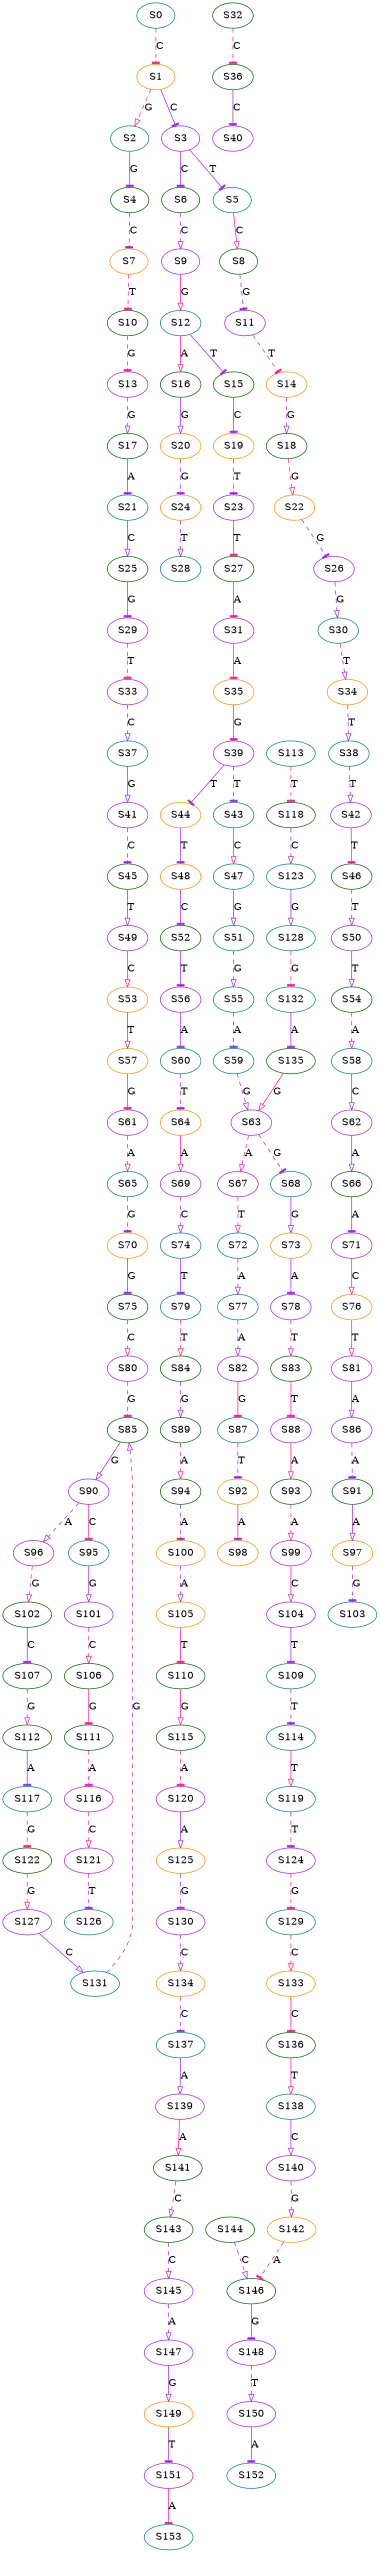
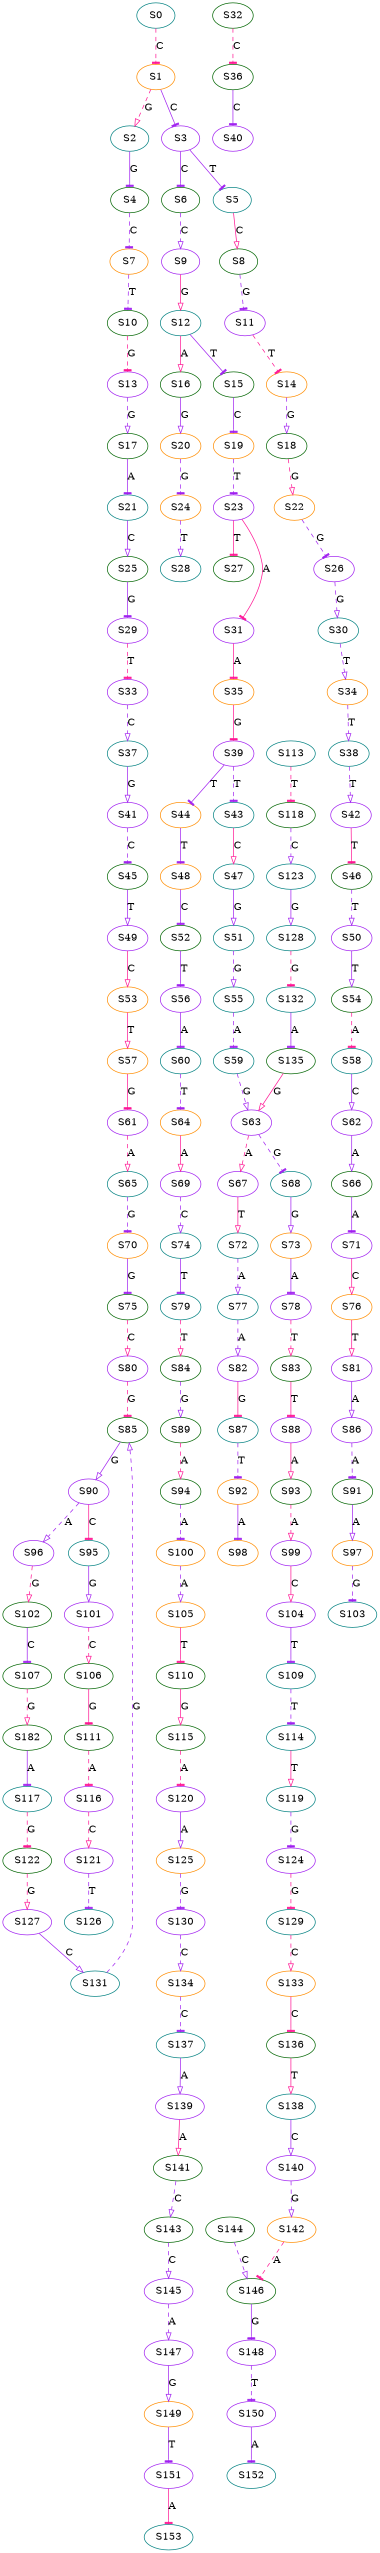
edge "S7" -> "S10": color deeppink -> purple
edge "S27" -> "S31": now "S23" -> "S31"
edge "S53" -> "S57": color purple -> deeppink
edge "S54" -> "S58": arrowhead onormal -> tee
edge "S67" -> "S72": style dashed -> solid
node "S112": label "S112" -> "S182"
edge "S119" -> "S124": label "T" -> "G"
edge "S148" -> "S150": arrowhead onormal -> tee
